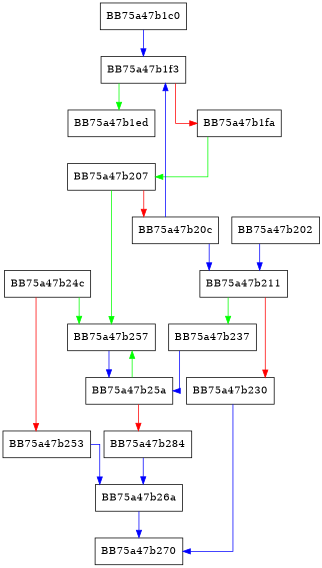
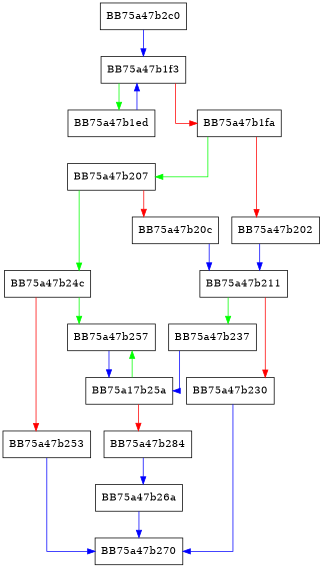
node "BB75a47b1c0": label "BB75a47b1c0" -> "BB75a47b2c0"
edge "BB75a47b20c" -> "BB75a47b1f3": now "BB75a47b1ed" -> "BB75a47b1f3"
edge "BB75a47b1fa" -> "BB75a47b202": added
edge "BB75a47b207" -> "BB75a47b257": now "BB75a47b207" -> "BB75a47b24c"
node "BB75a47b25a": label "BB75a47b25a" -> "BB75a17b25a"
edge "BB75a47b253" -> "BB75a47b26a": now "BB75a47b253" -> "BB75a47b270"
